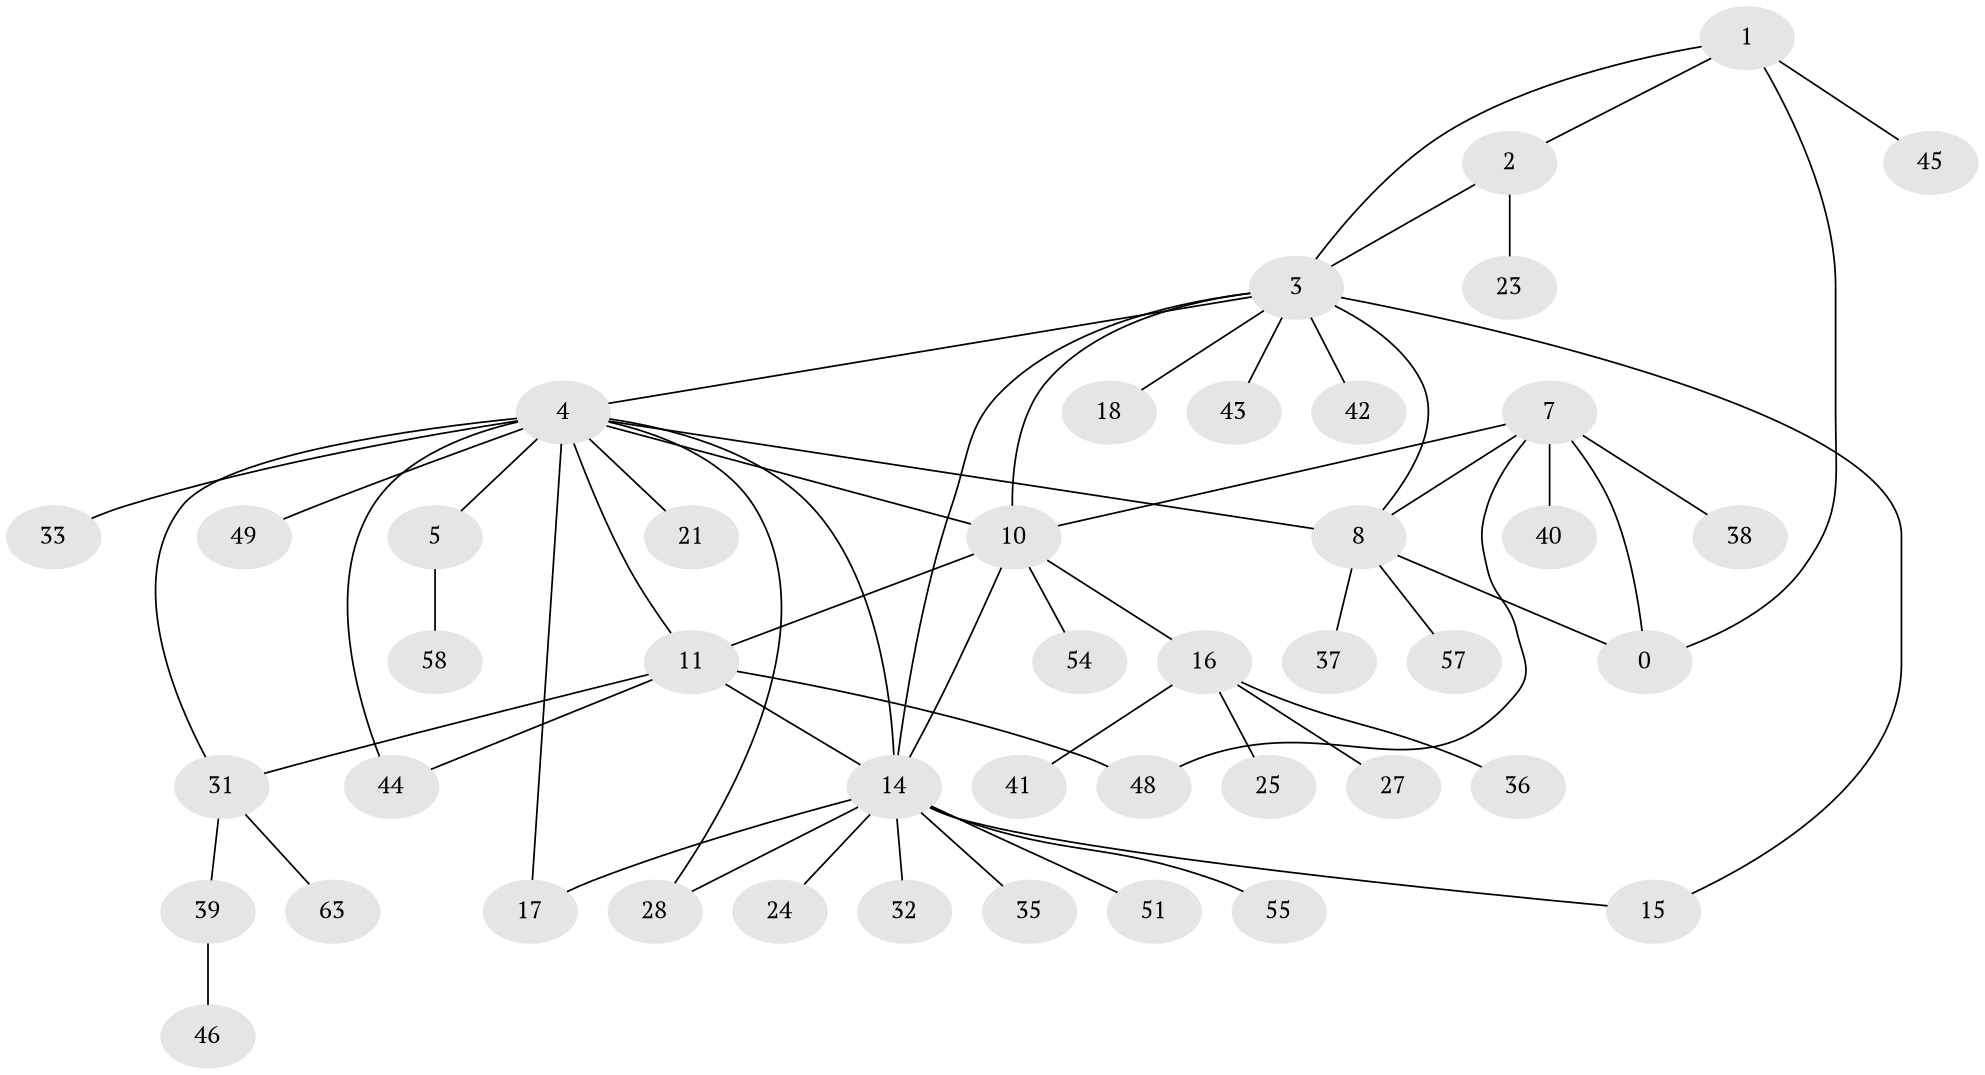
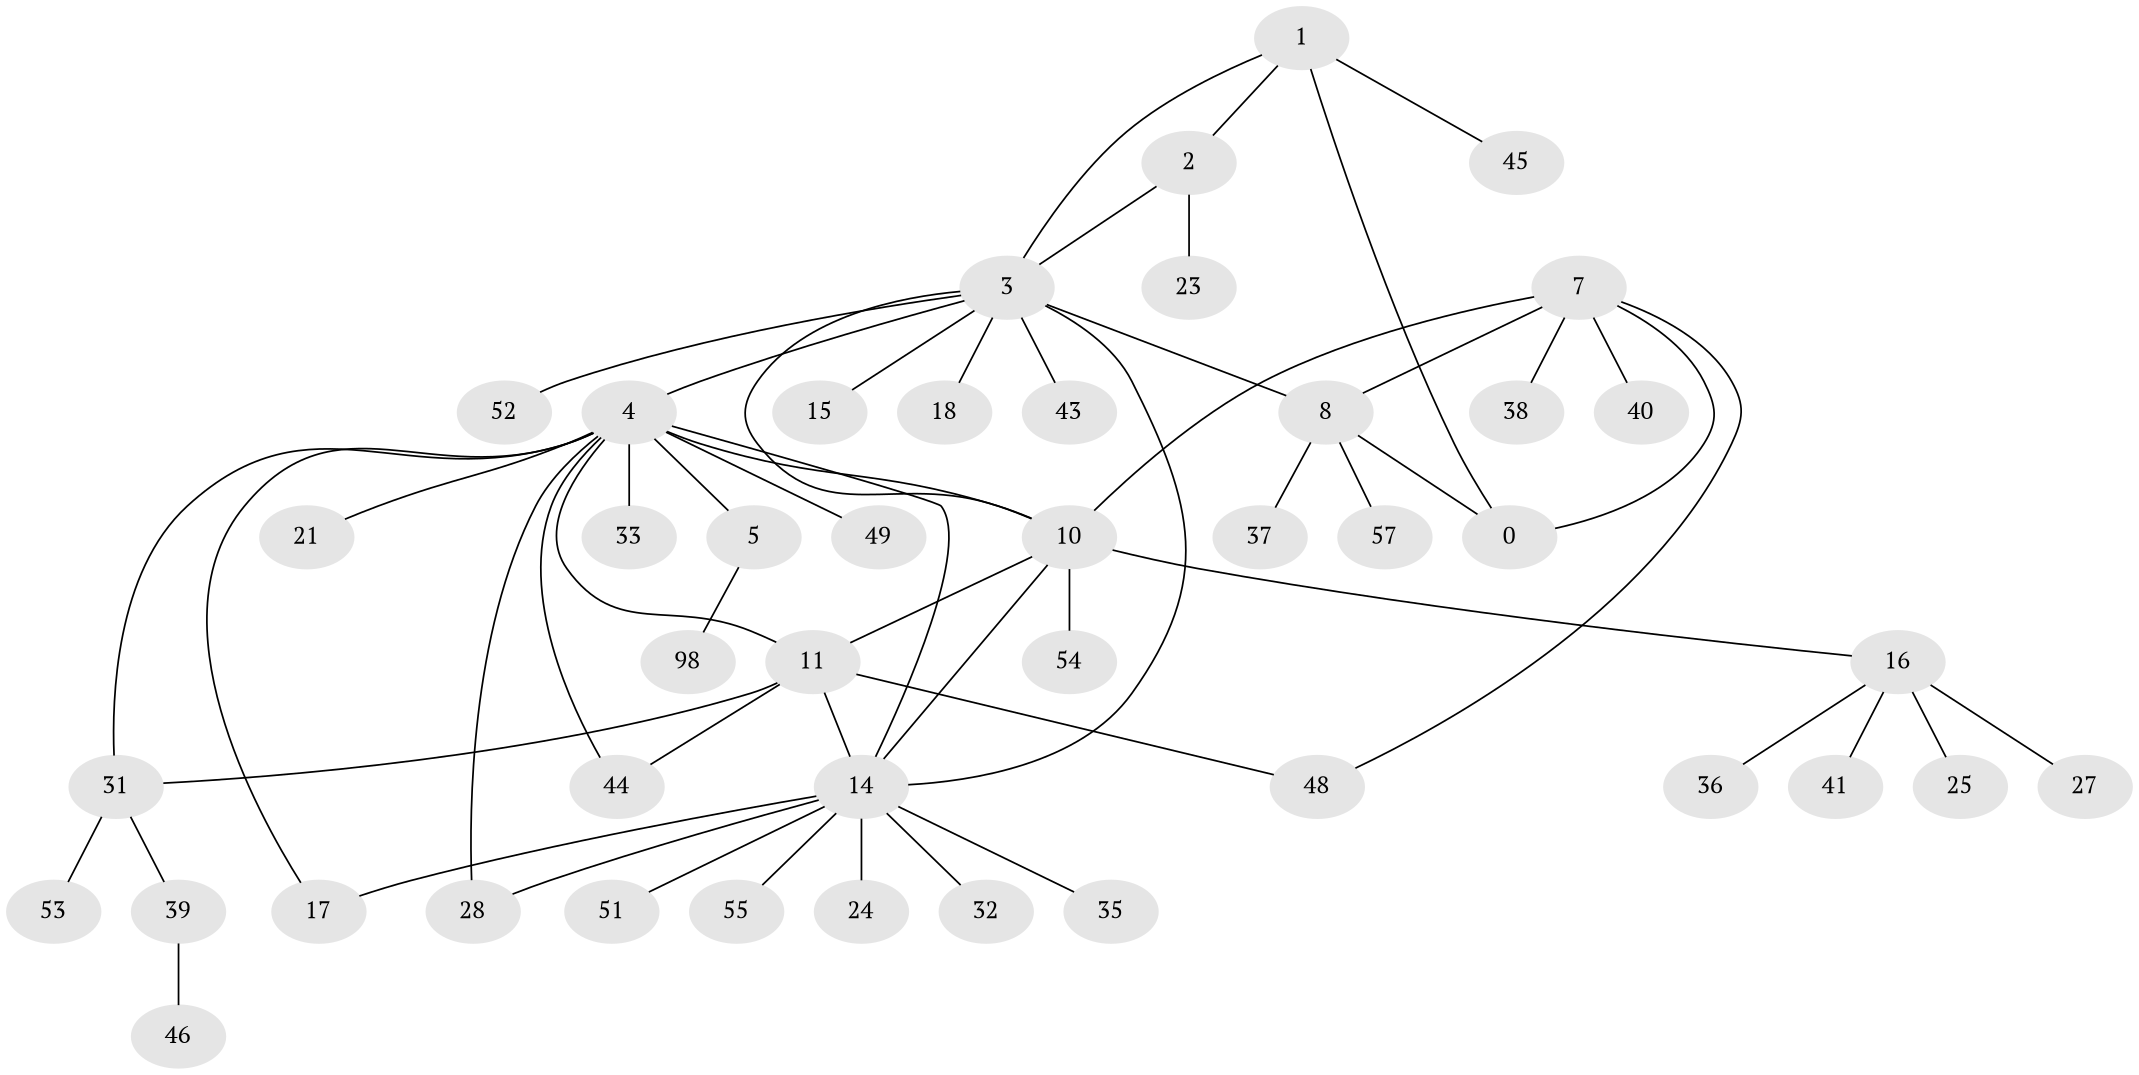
node "42": label "42" -> "52"
edge "4" -- "8": removed
node "58": label "58" -> "98"
edge "14" -- "15": removed
node "63": label "63" -> "53"
